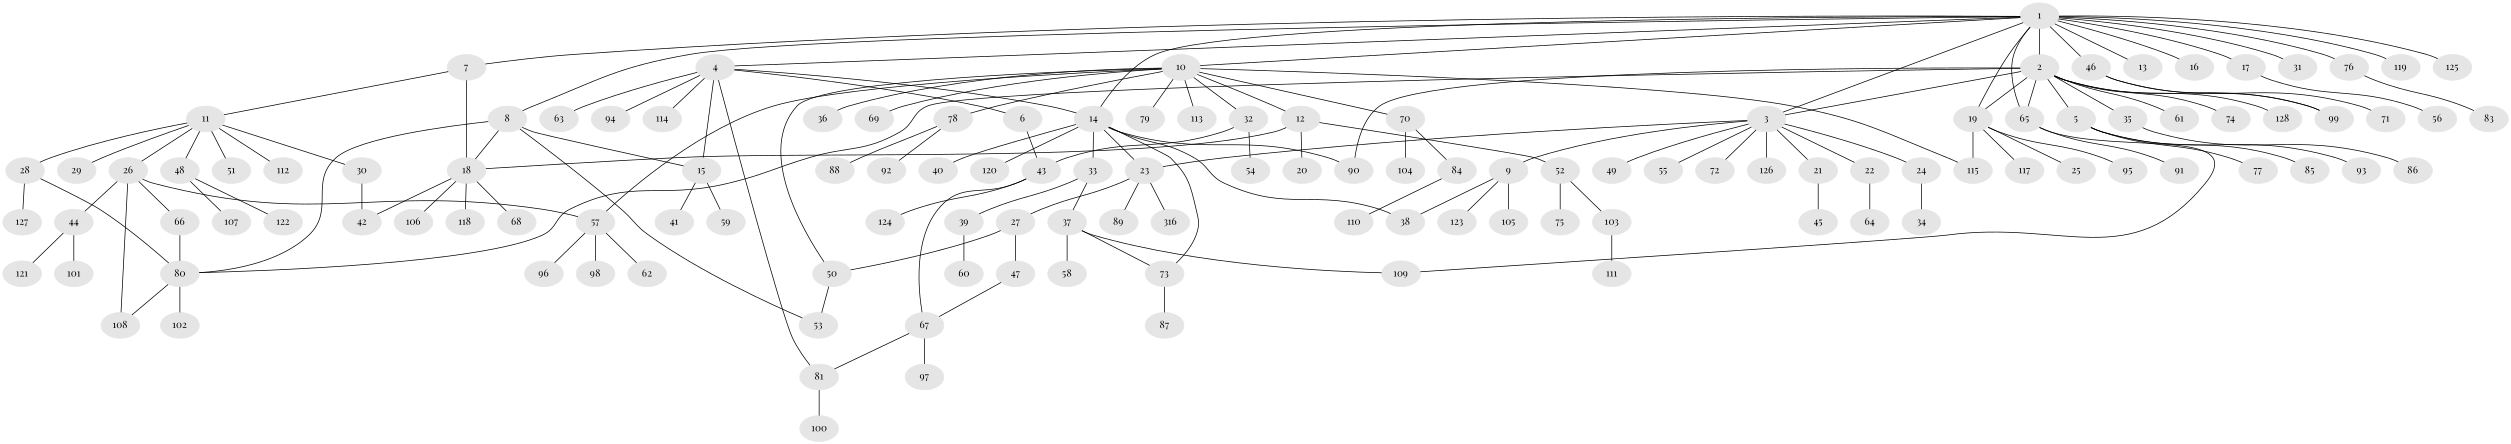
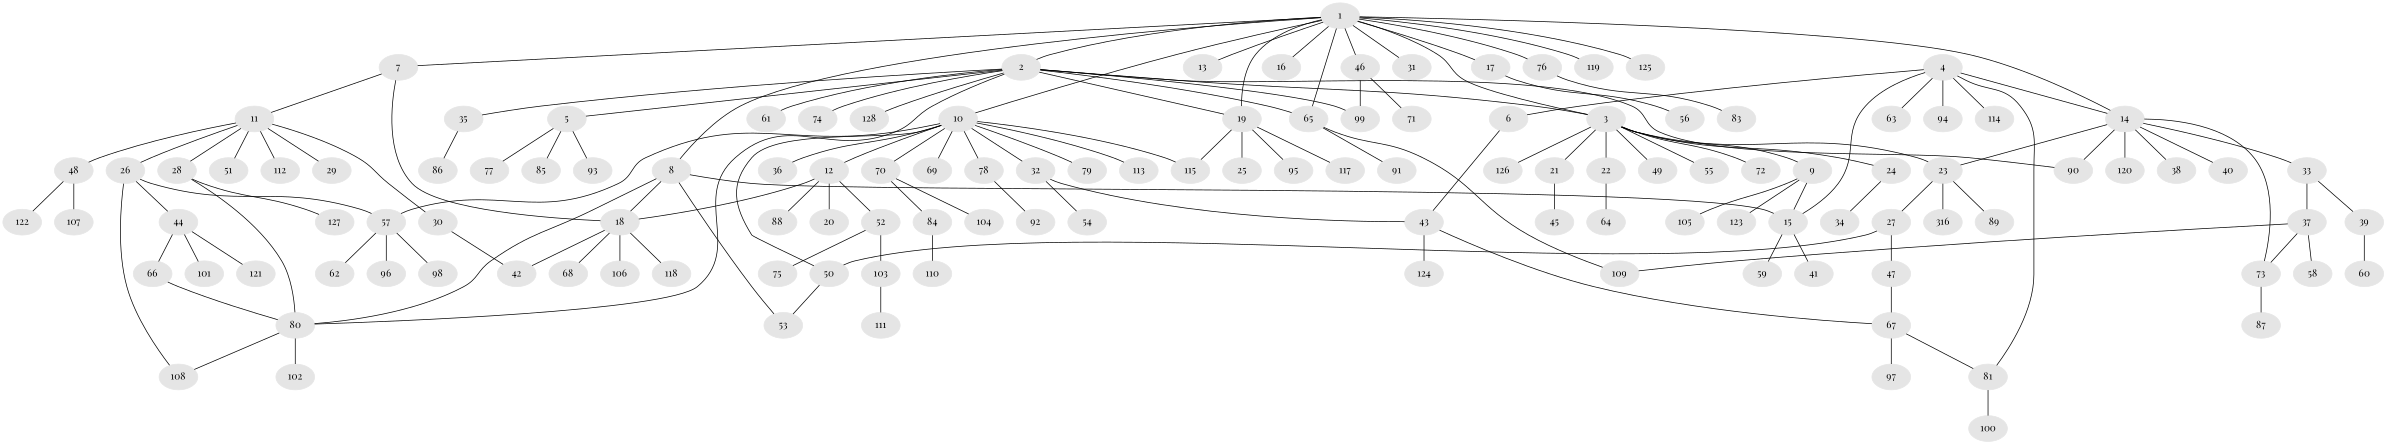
edge "1" -- "4": removed
edge "78" -- "88": now "12" -- "88"
edge "26" -- "66": now "44" -- "66"
edge "9" -- "38": now "9" -- "15"
